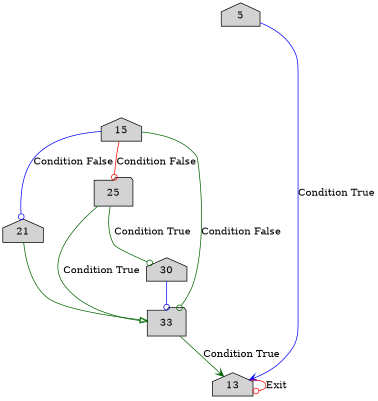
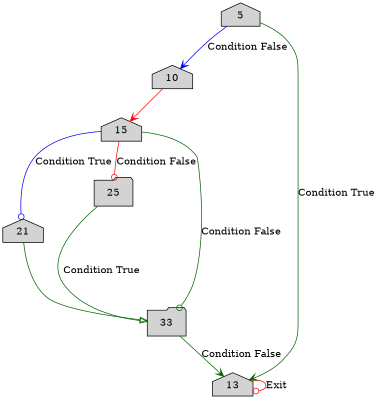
node "10": added
edge "15" -> "21": label "Condition False" -> "Condition True"
edge "5" -> "13": color blue -> darkgreen
node "30": removed
edge "33" -> "13": label "Condition True" -> "Condition False"
